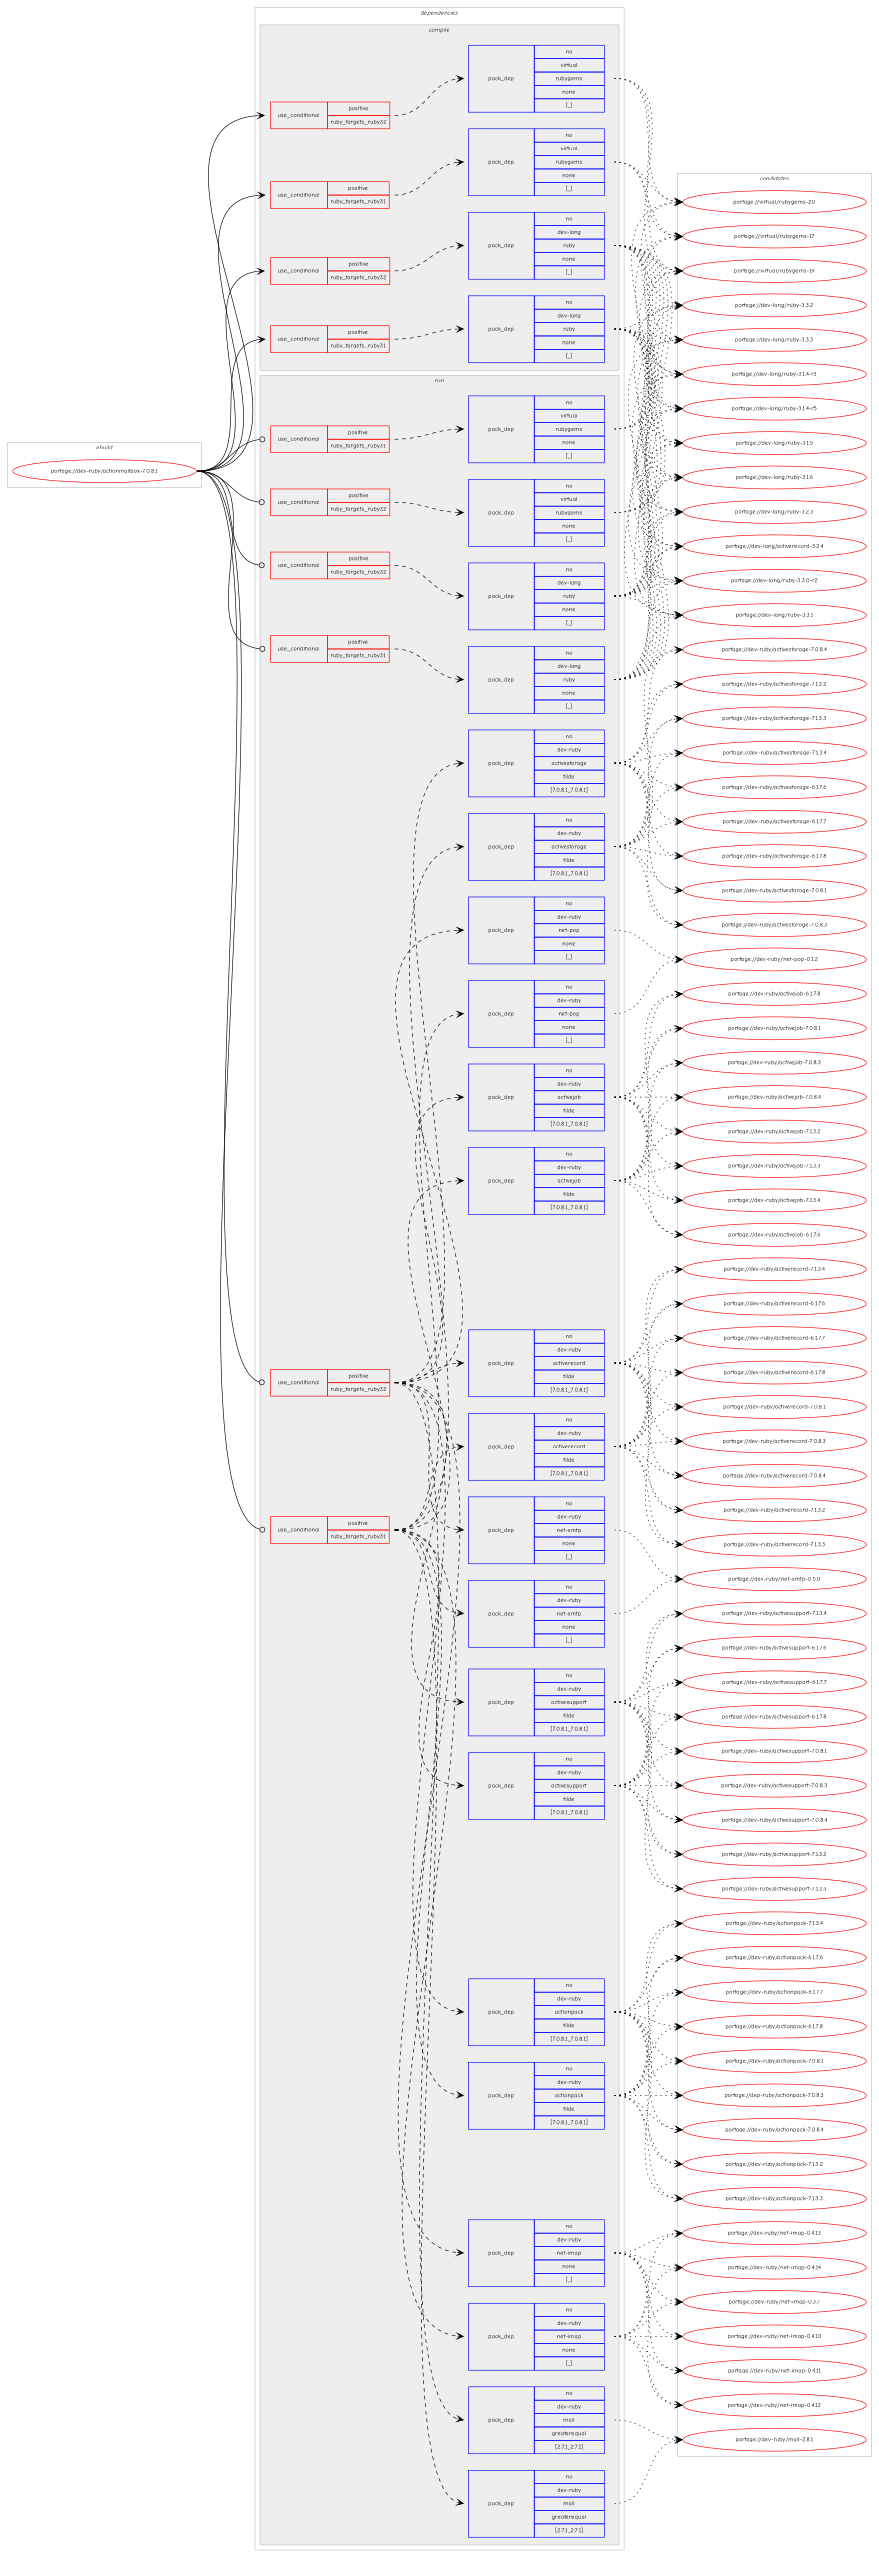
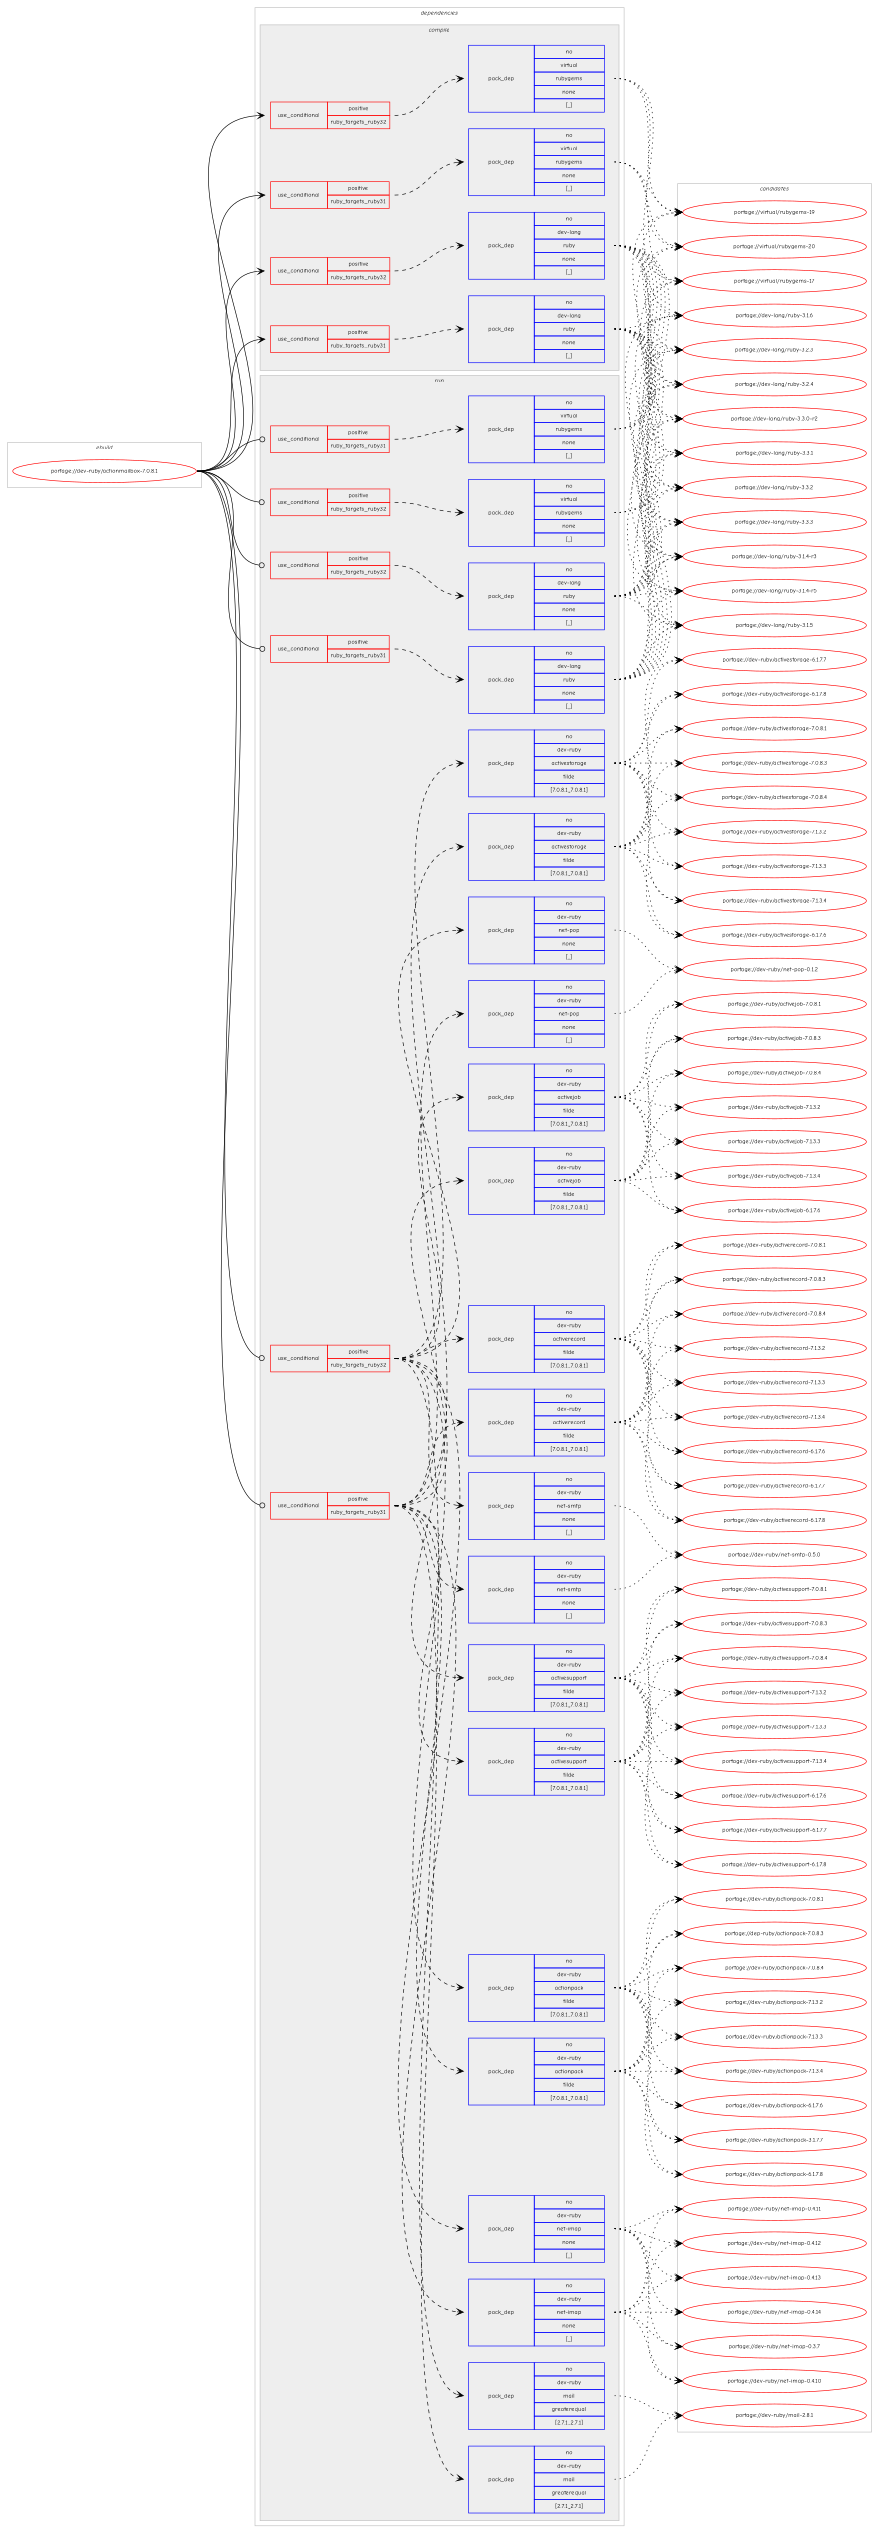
node "portage://dev-lang/activerecord-3.2.4": label "portage://dev-lang/activerecord-3.2.4" -> "portage://dev-lang/ruby-3.2.4"
node "portage://dev-ruby/activejob-6.1.7.8": removed
node "portage://dev-ruby/actionpack-6.1.7.7": label "portage://dev-ruby/actionpack-6.1.7.7" -> "portage://dev-ruby/actionpack-3.1.7.7"
